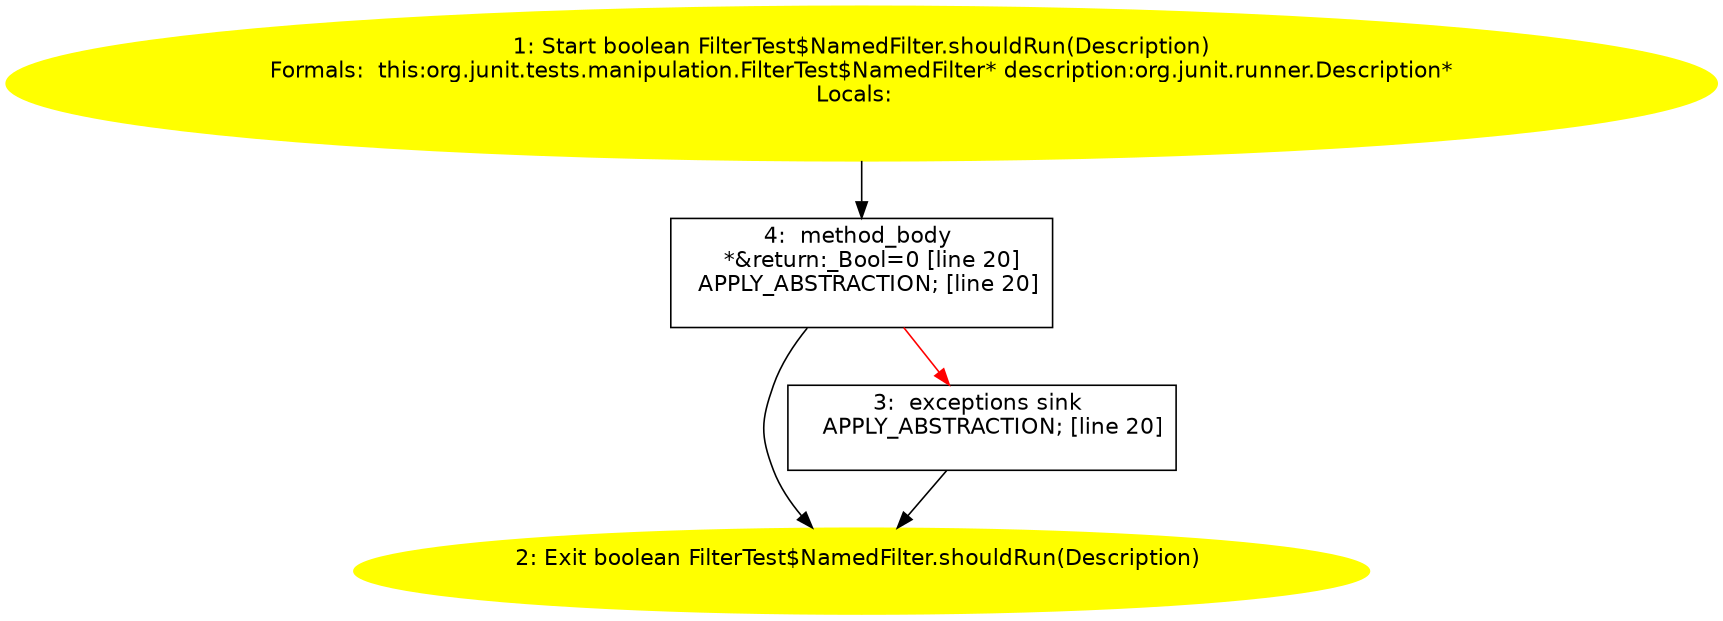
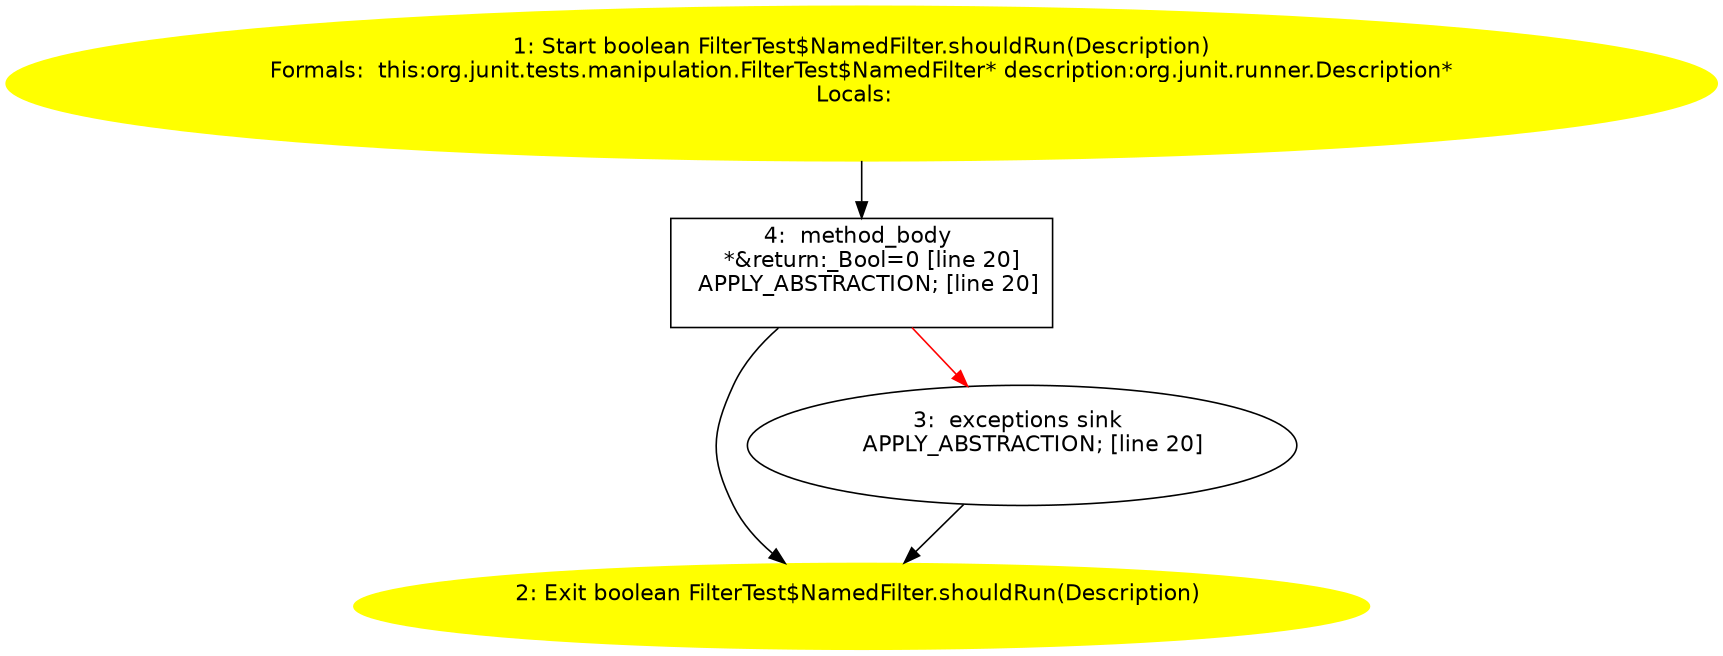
node "3:  exceptions sink APPLY_ABSTRACTION; [line 20]": shape box -> ellipse
